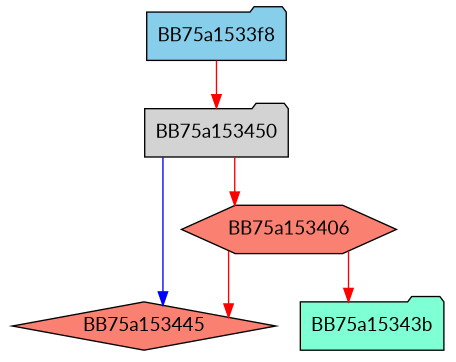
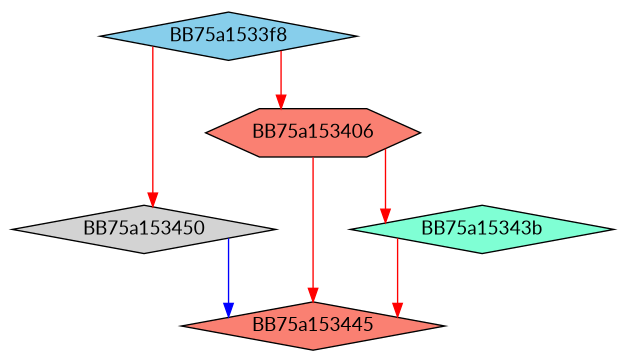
node "BB75a1533f8": shape folder -> diamond
node "BB75a153450": shape folder -> diamond
edge "BB75a153450" -> "BB75a153406": now "BB75a1533f8" -> "BB75a153406"
edge "BB75a15343b" -> "BB75a153445": added
node "BB75a15343b": shape folder -> diamond
